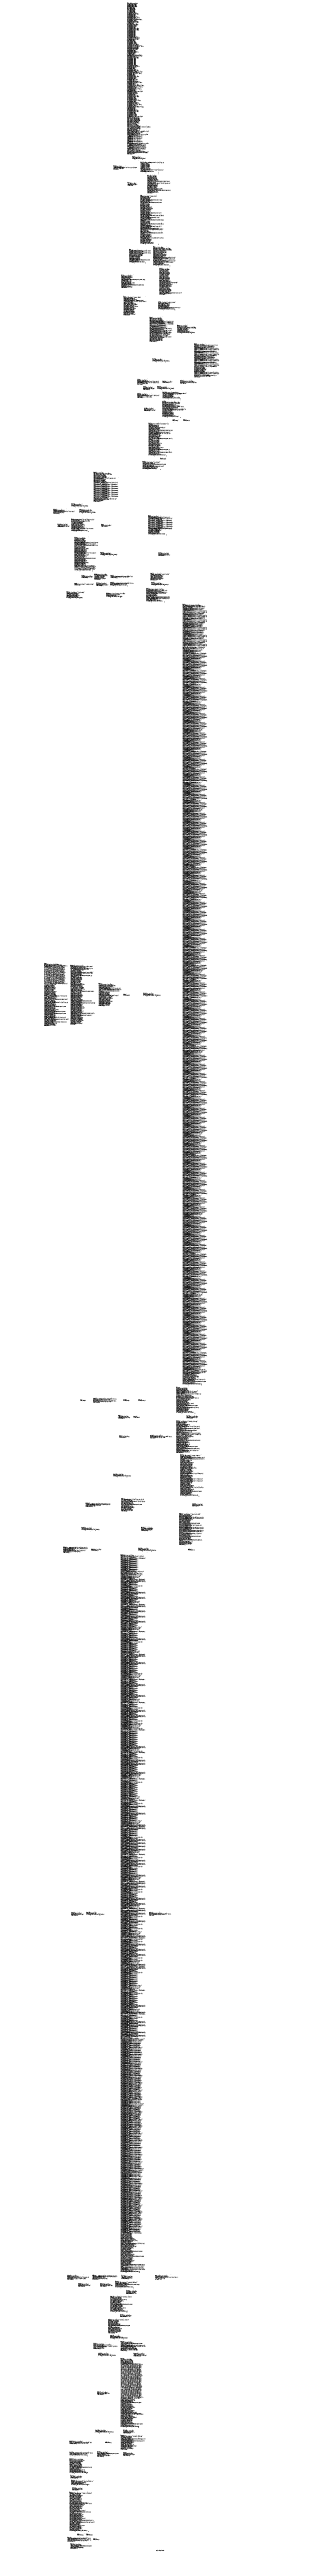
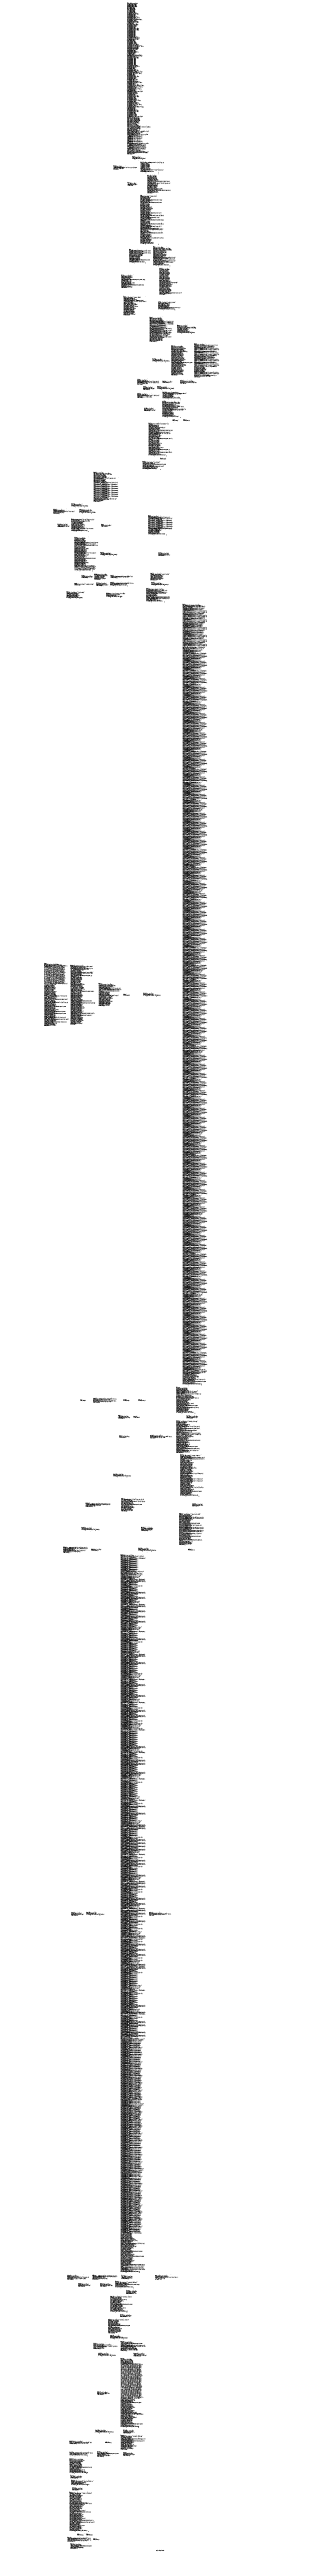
node "if.then1185:": added
